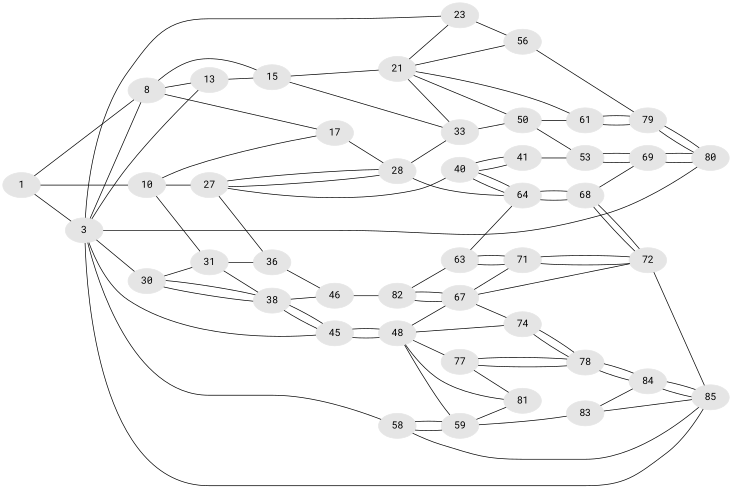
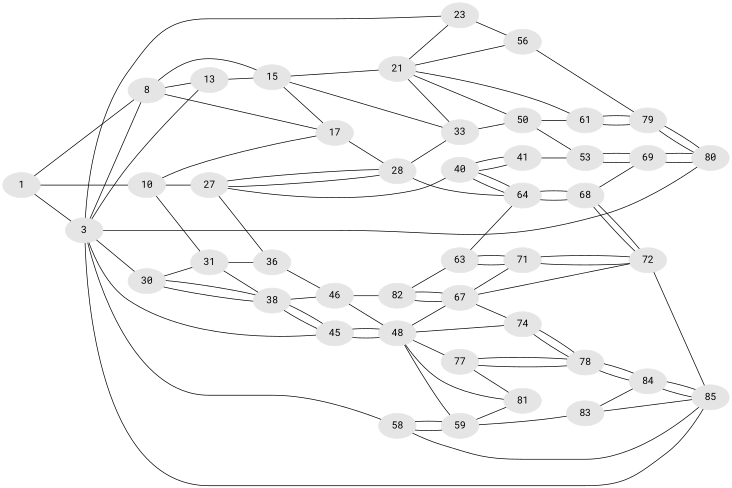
edge "15" -- "17": added
edge "46" -- "48": added
